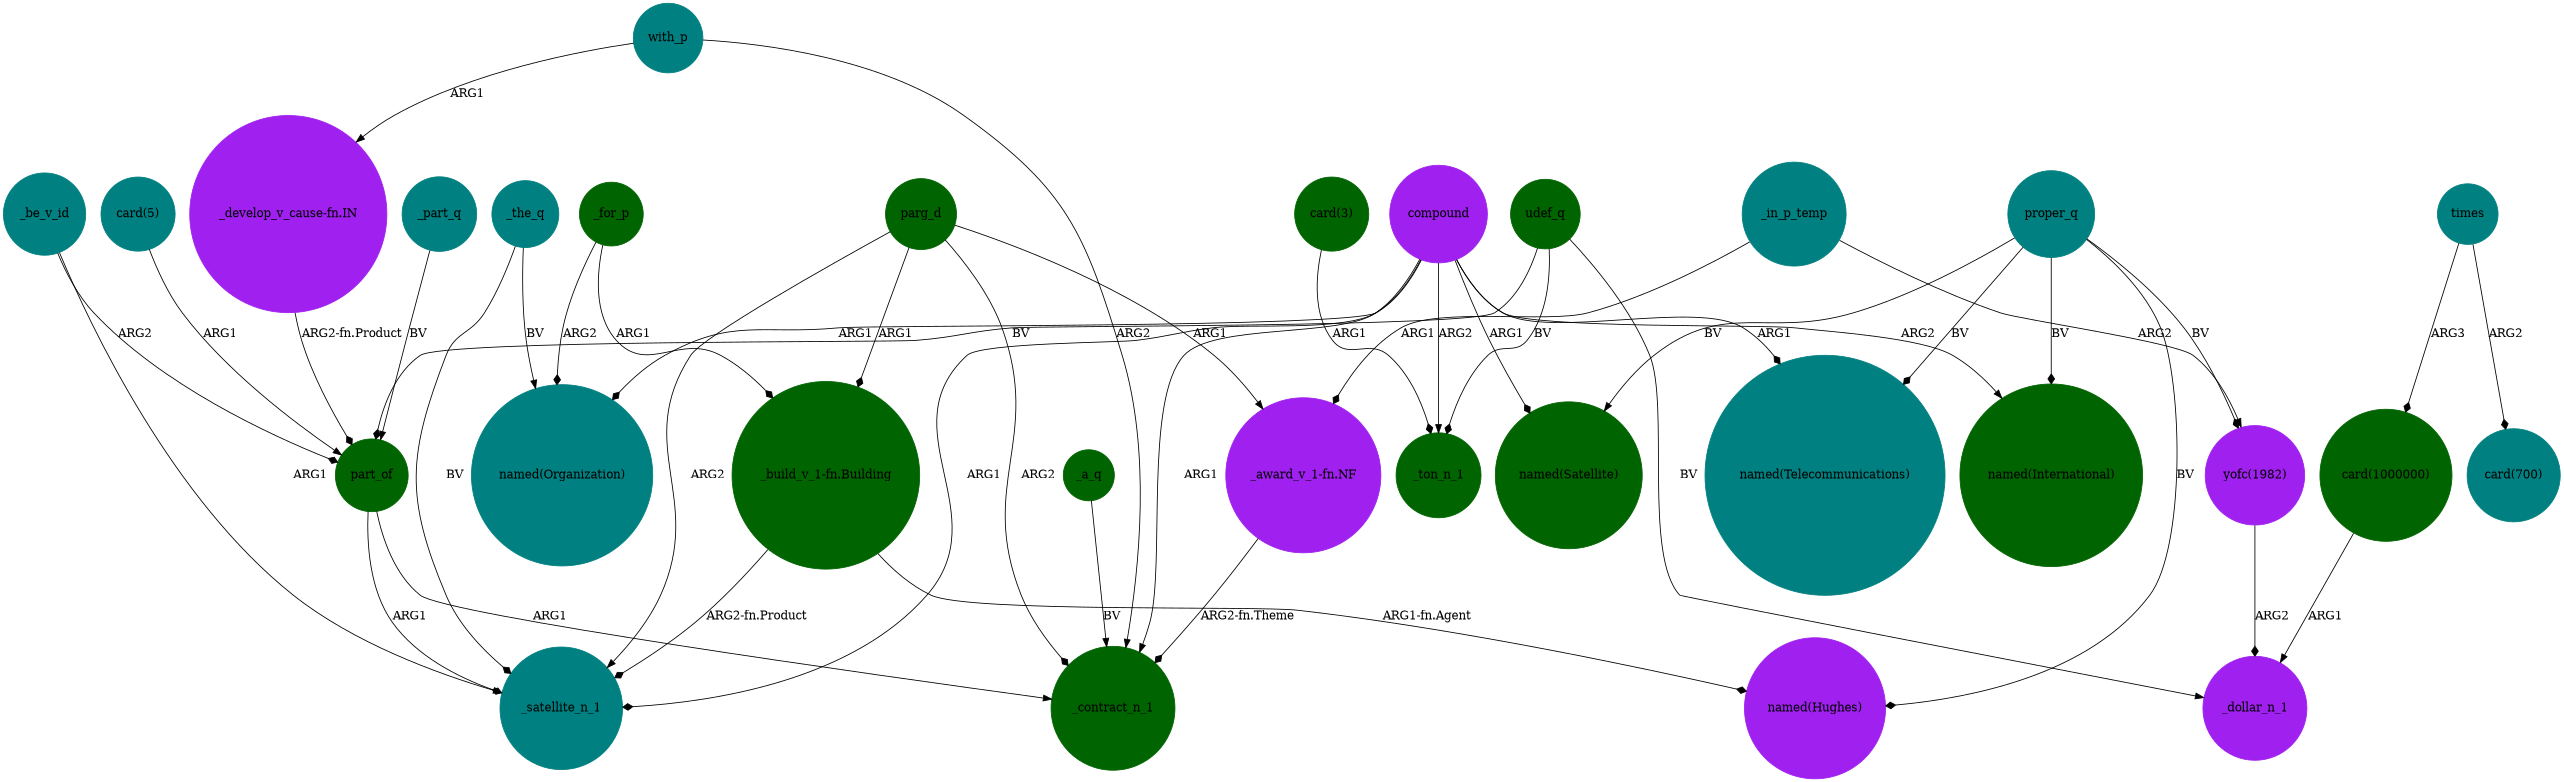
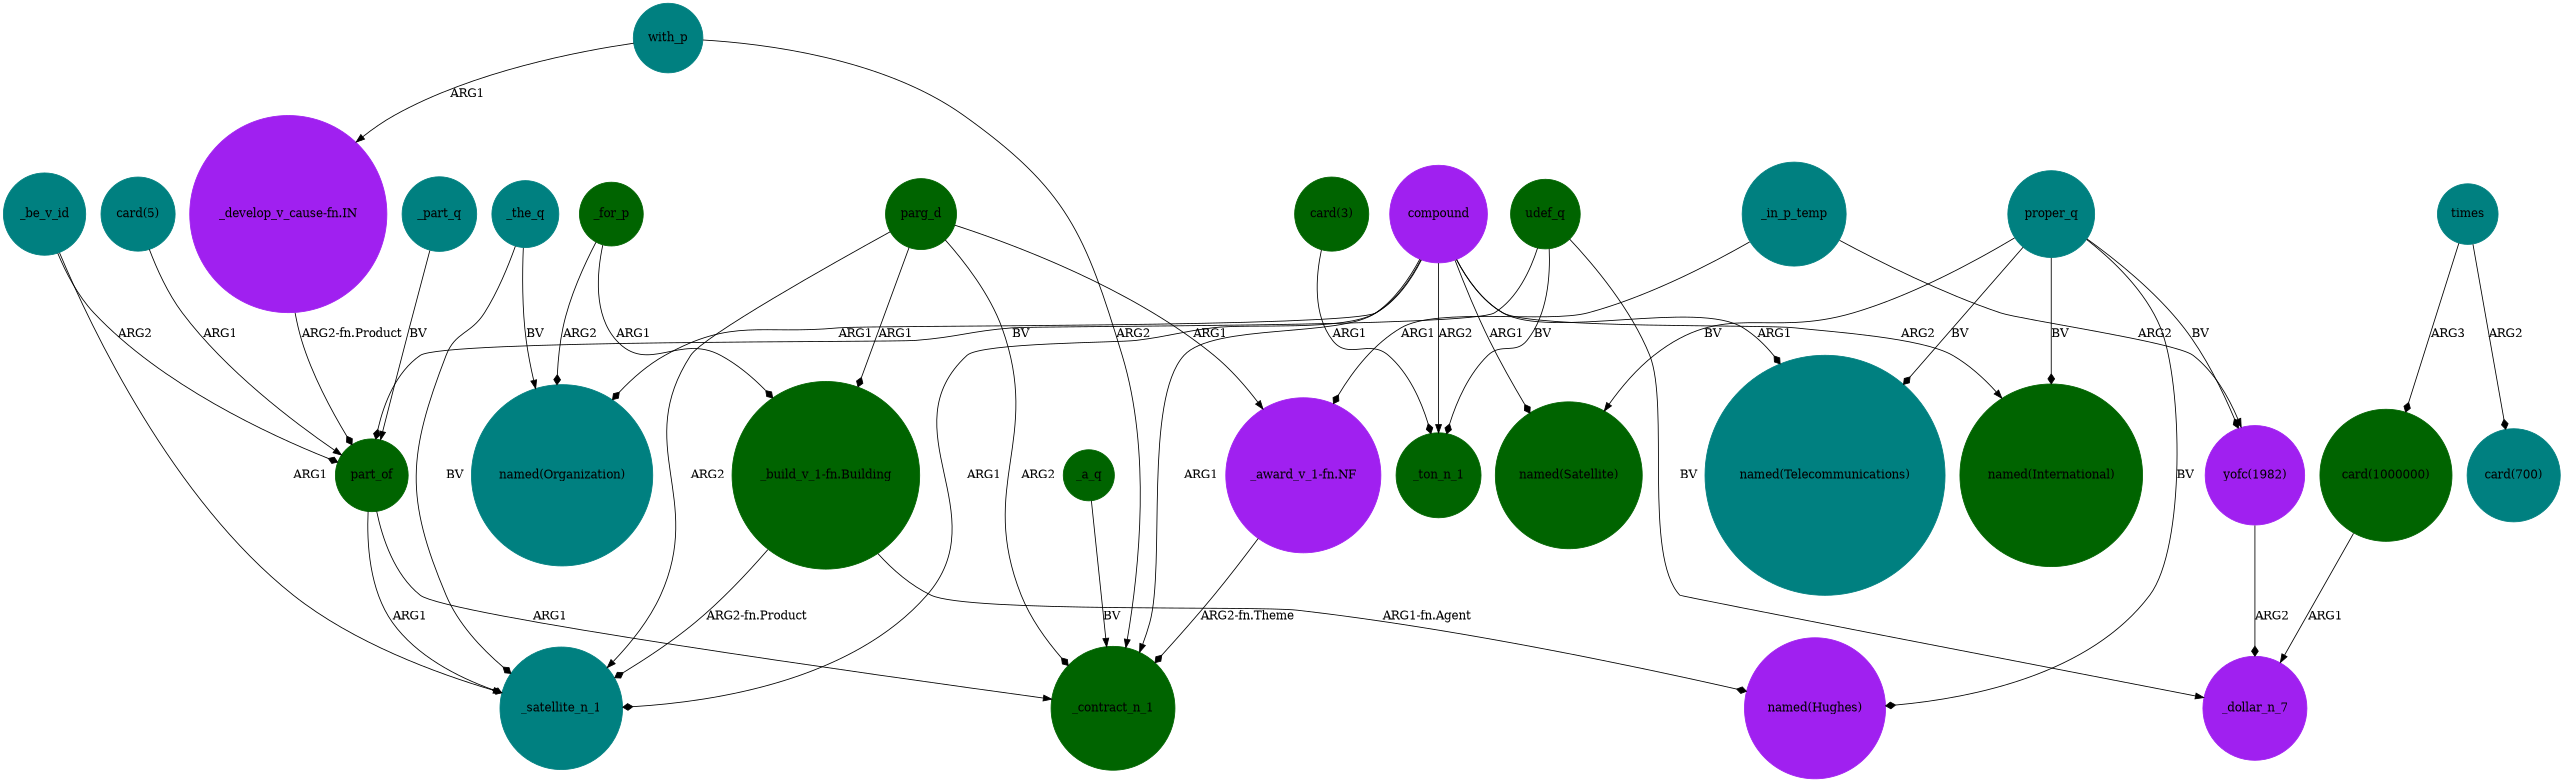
node "_dollar_n_1": label "_dollar_n_1" -> "_dollar_n_7"
